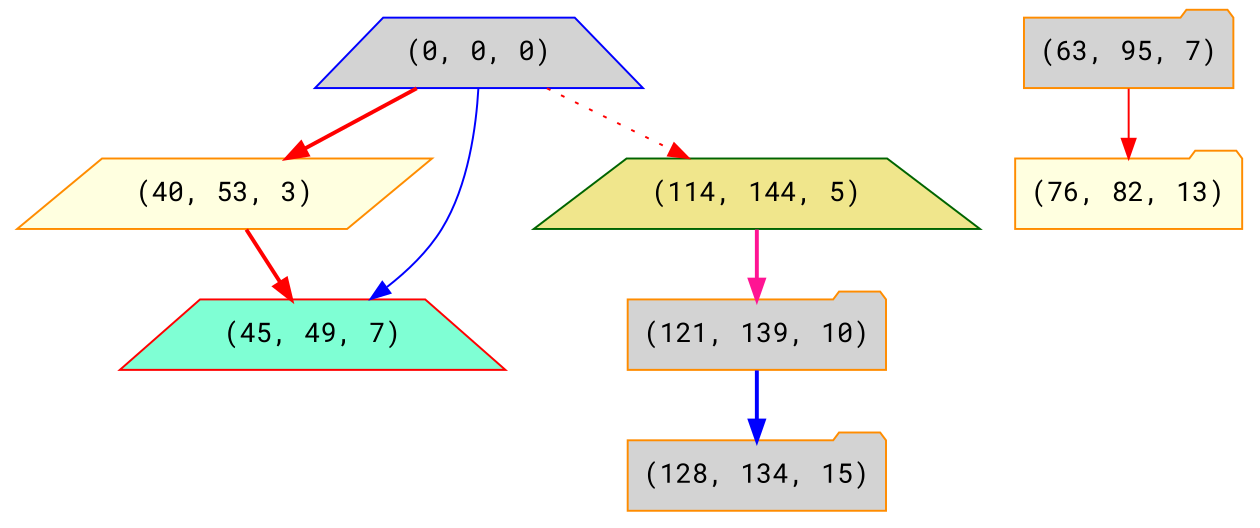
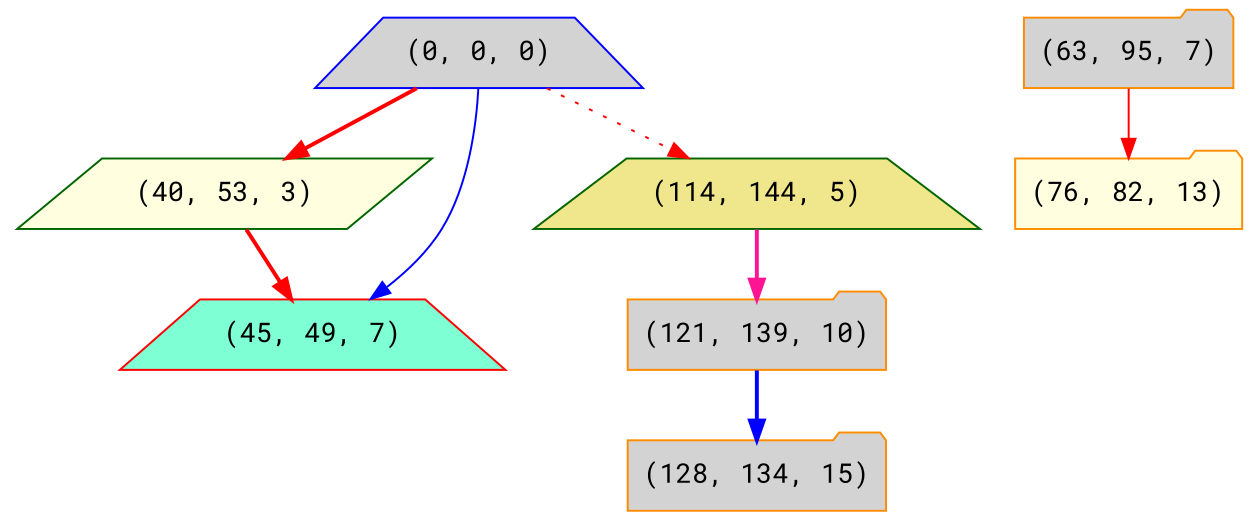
node "(40, 53, 3)": color darkorange -> darkgreen
